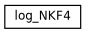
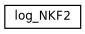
node "log_NKF4": label "log_NKF4" -> "log_NKF2"
